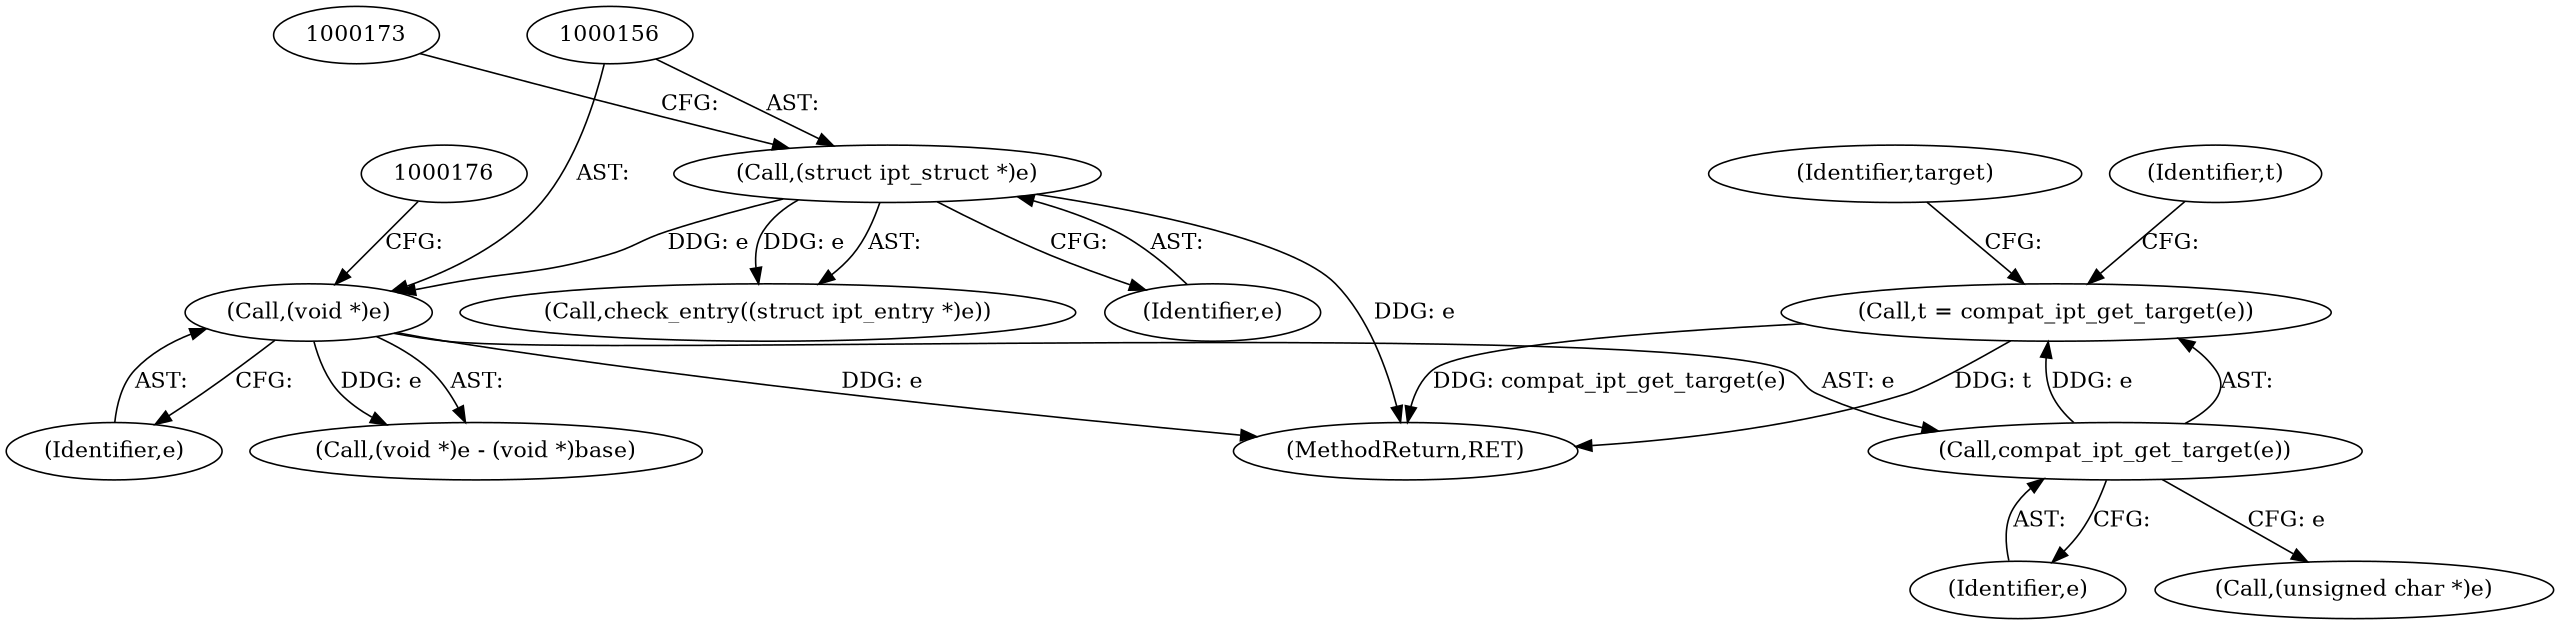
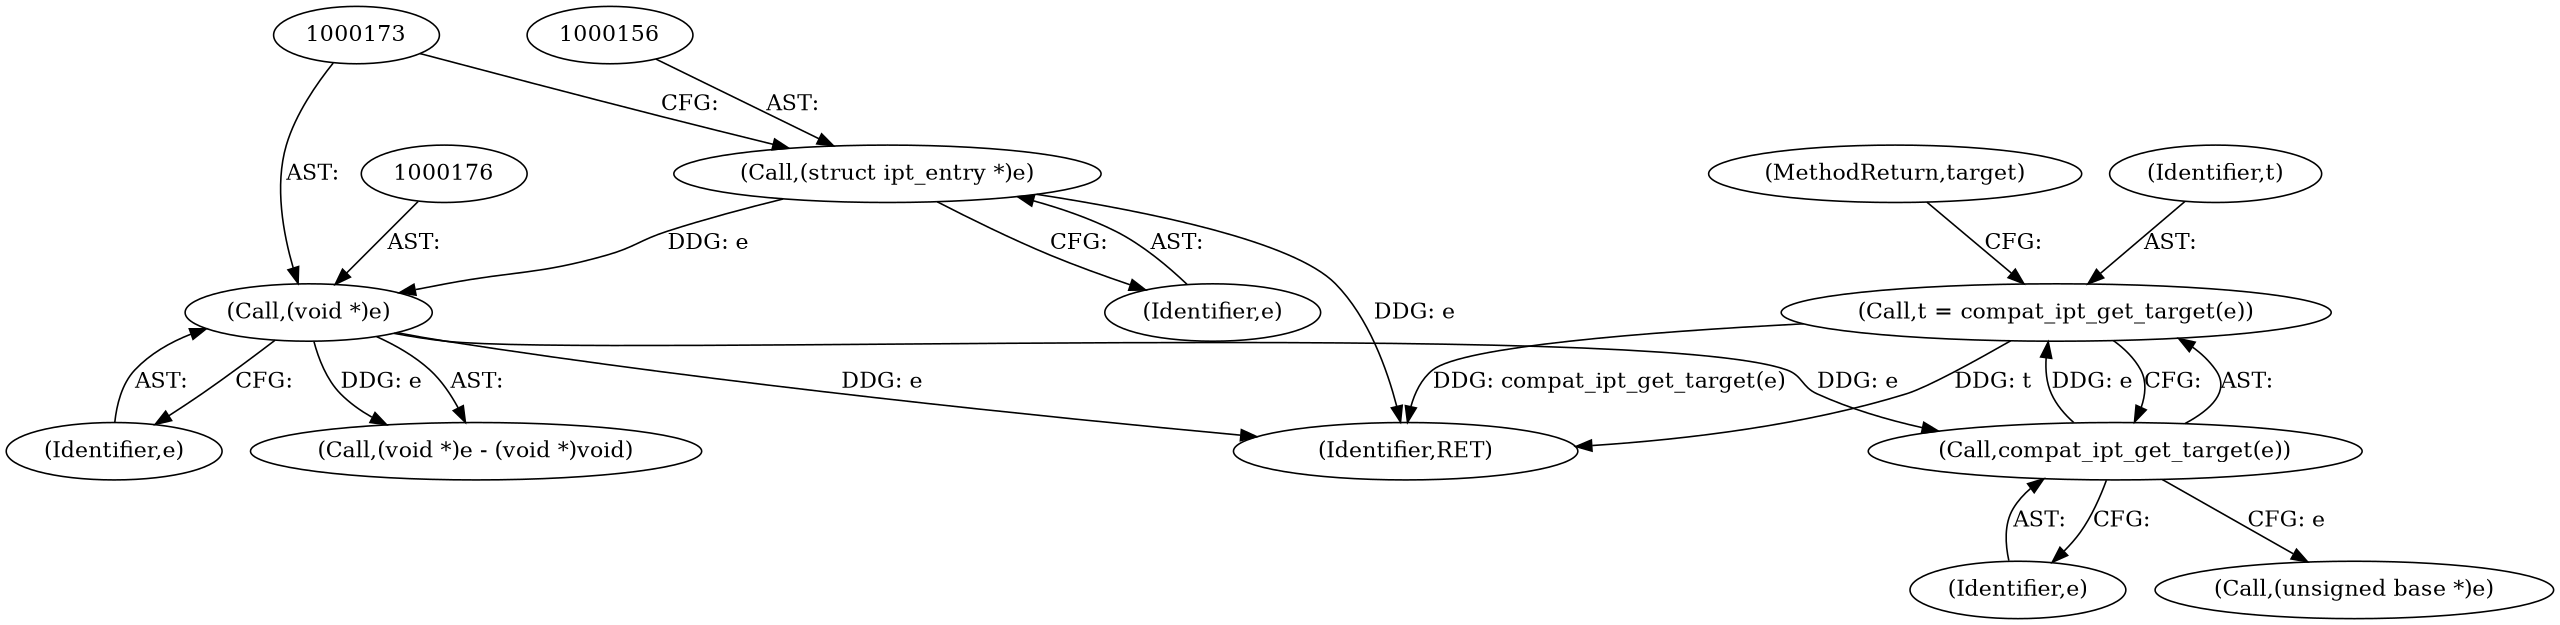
node "(Call,(struct ipt_struct *)e)": label "(Call,(struct ipt_struct *)e)" -> "(Call,(struct ipt_entry *)e)"
node "(Identifier,target)": label "(Identifier,target)" -> "(MethodReturn,target)"
edge "1000156" -> "(Call,(void *)e)": now "1000173" -> "(Call,(void *)e)"
edge "1000176" -> "(Call,(void *)e)": label "CFG: " -> "AST: "
edge "(Identifier,t)" -> "(Call,t = compat_ipt_get_target(e))": label "CFG: " -> "AST: "
node "(Call,check_entry((struct ipt_entry *)e))": removed
edge "(Call,t = compat_ipt_get_target(e))" -> "(Call,compat_ipt_get_target(e))": added, label "CFG:"
edge "(Call,(void *)e)" -> "(Call,compat_ipt_get_target(e))": label "AST: e" -> "DDG: e"
node "(Call,(void *)e - (void *)base)": label "(Call,(void *)e - (void *)base)" -> "(Call,(void *)e - (void *)void)"
node "(MethodReturn,RET)": label "(MethodReturn,RET)" -> "(Identifier,RET)"
node "(Call,(unsigned char *)e)": label "(Call,(unsigned char *)e)" -> "(Call,(unsigned base *)e)"
